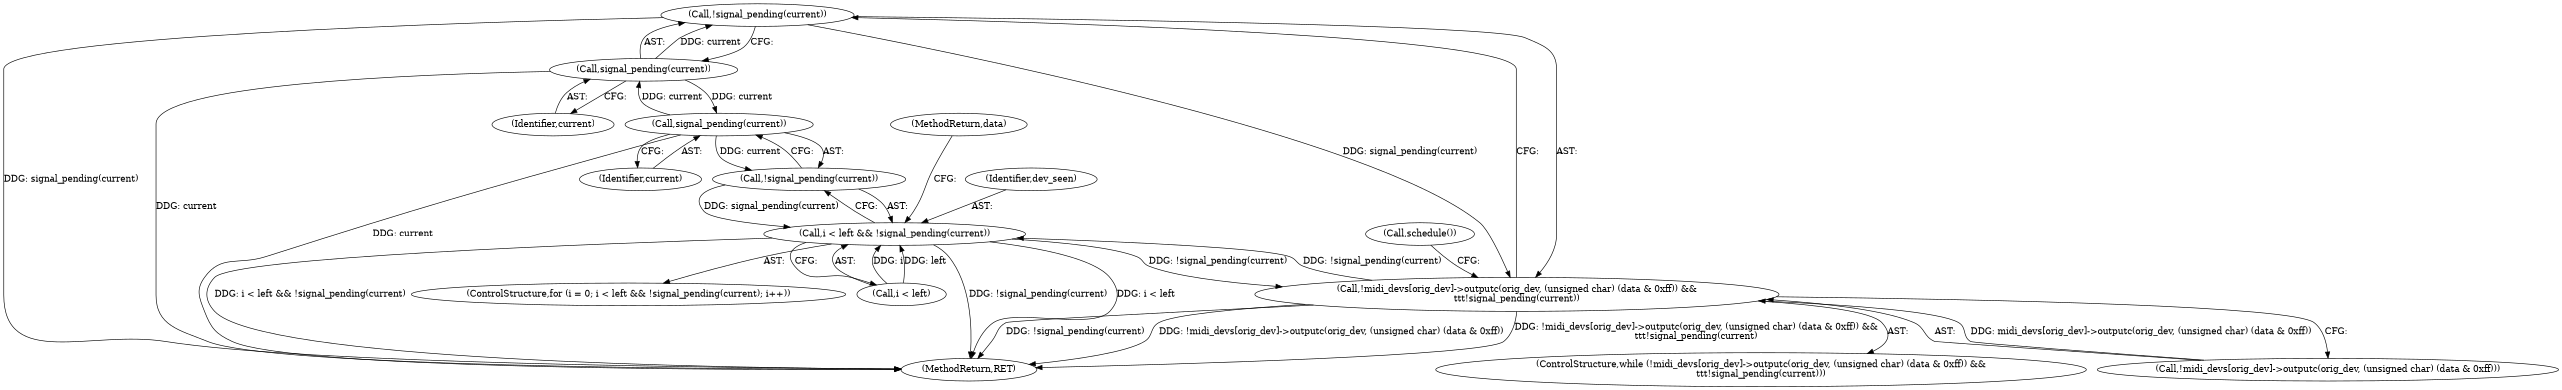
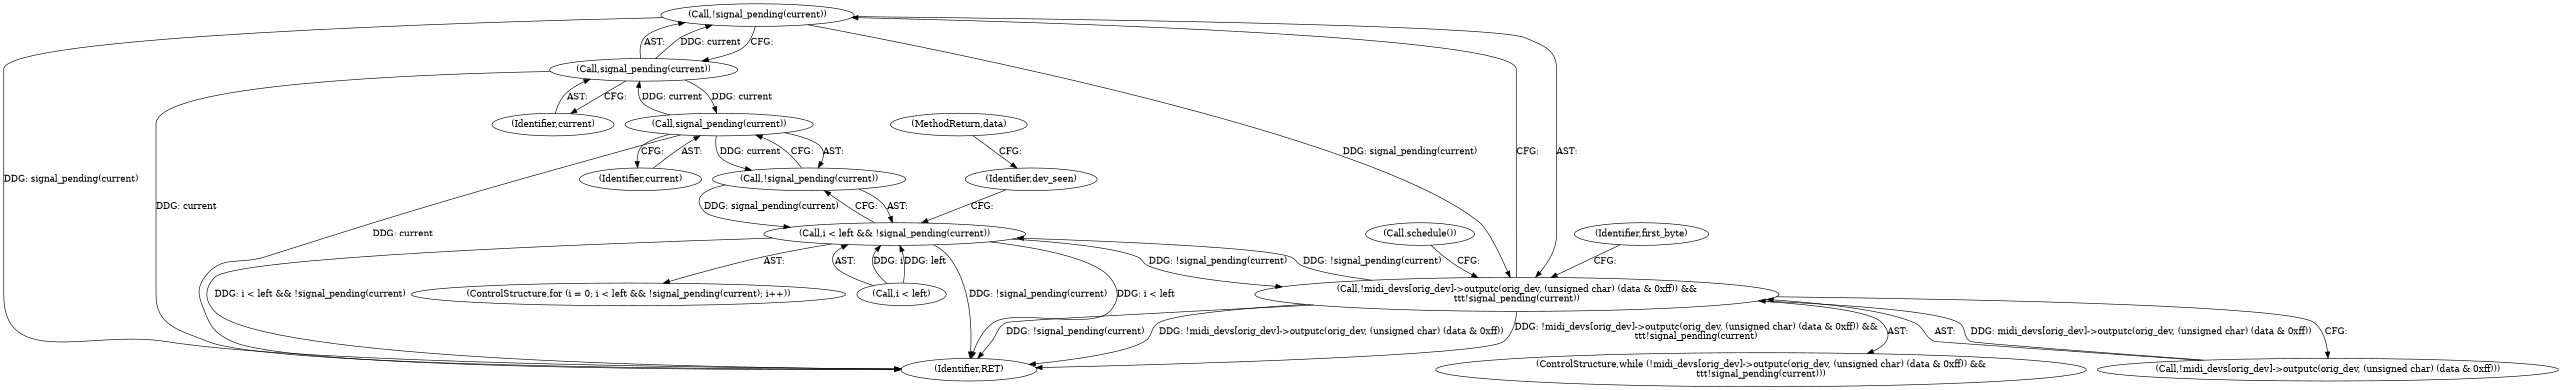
edge "(MethodReturn,data)" -> "(Call,i < left && !signal_pending(current))": now "(MethodReturn,data)" -> "(Identifier,dev_seen)"
edge "(Identifier,dev_seen)" -> "(Call,i < left && !signal_pending(current))": label "AST: " -> "CFG: "
node "(Identifier,first_byte)": added
edge "(Call,i < left && !signal_pending(current))" -> "(Call,i < left)": removed, label "CFG:"
node "(MethodReturn,RET)": label "(MethodReturn,RET)" -> "(Identifier,RET)"
